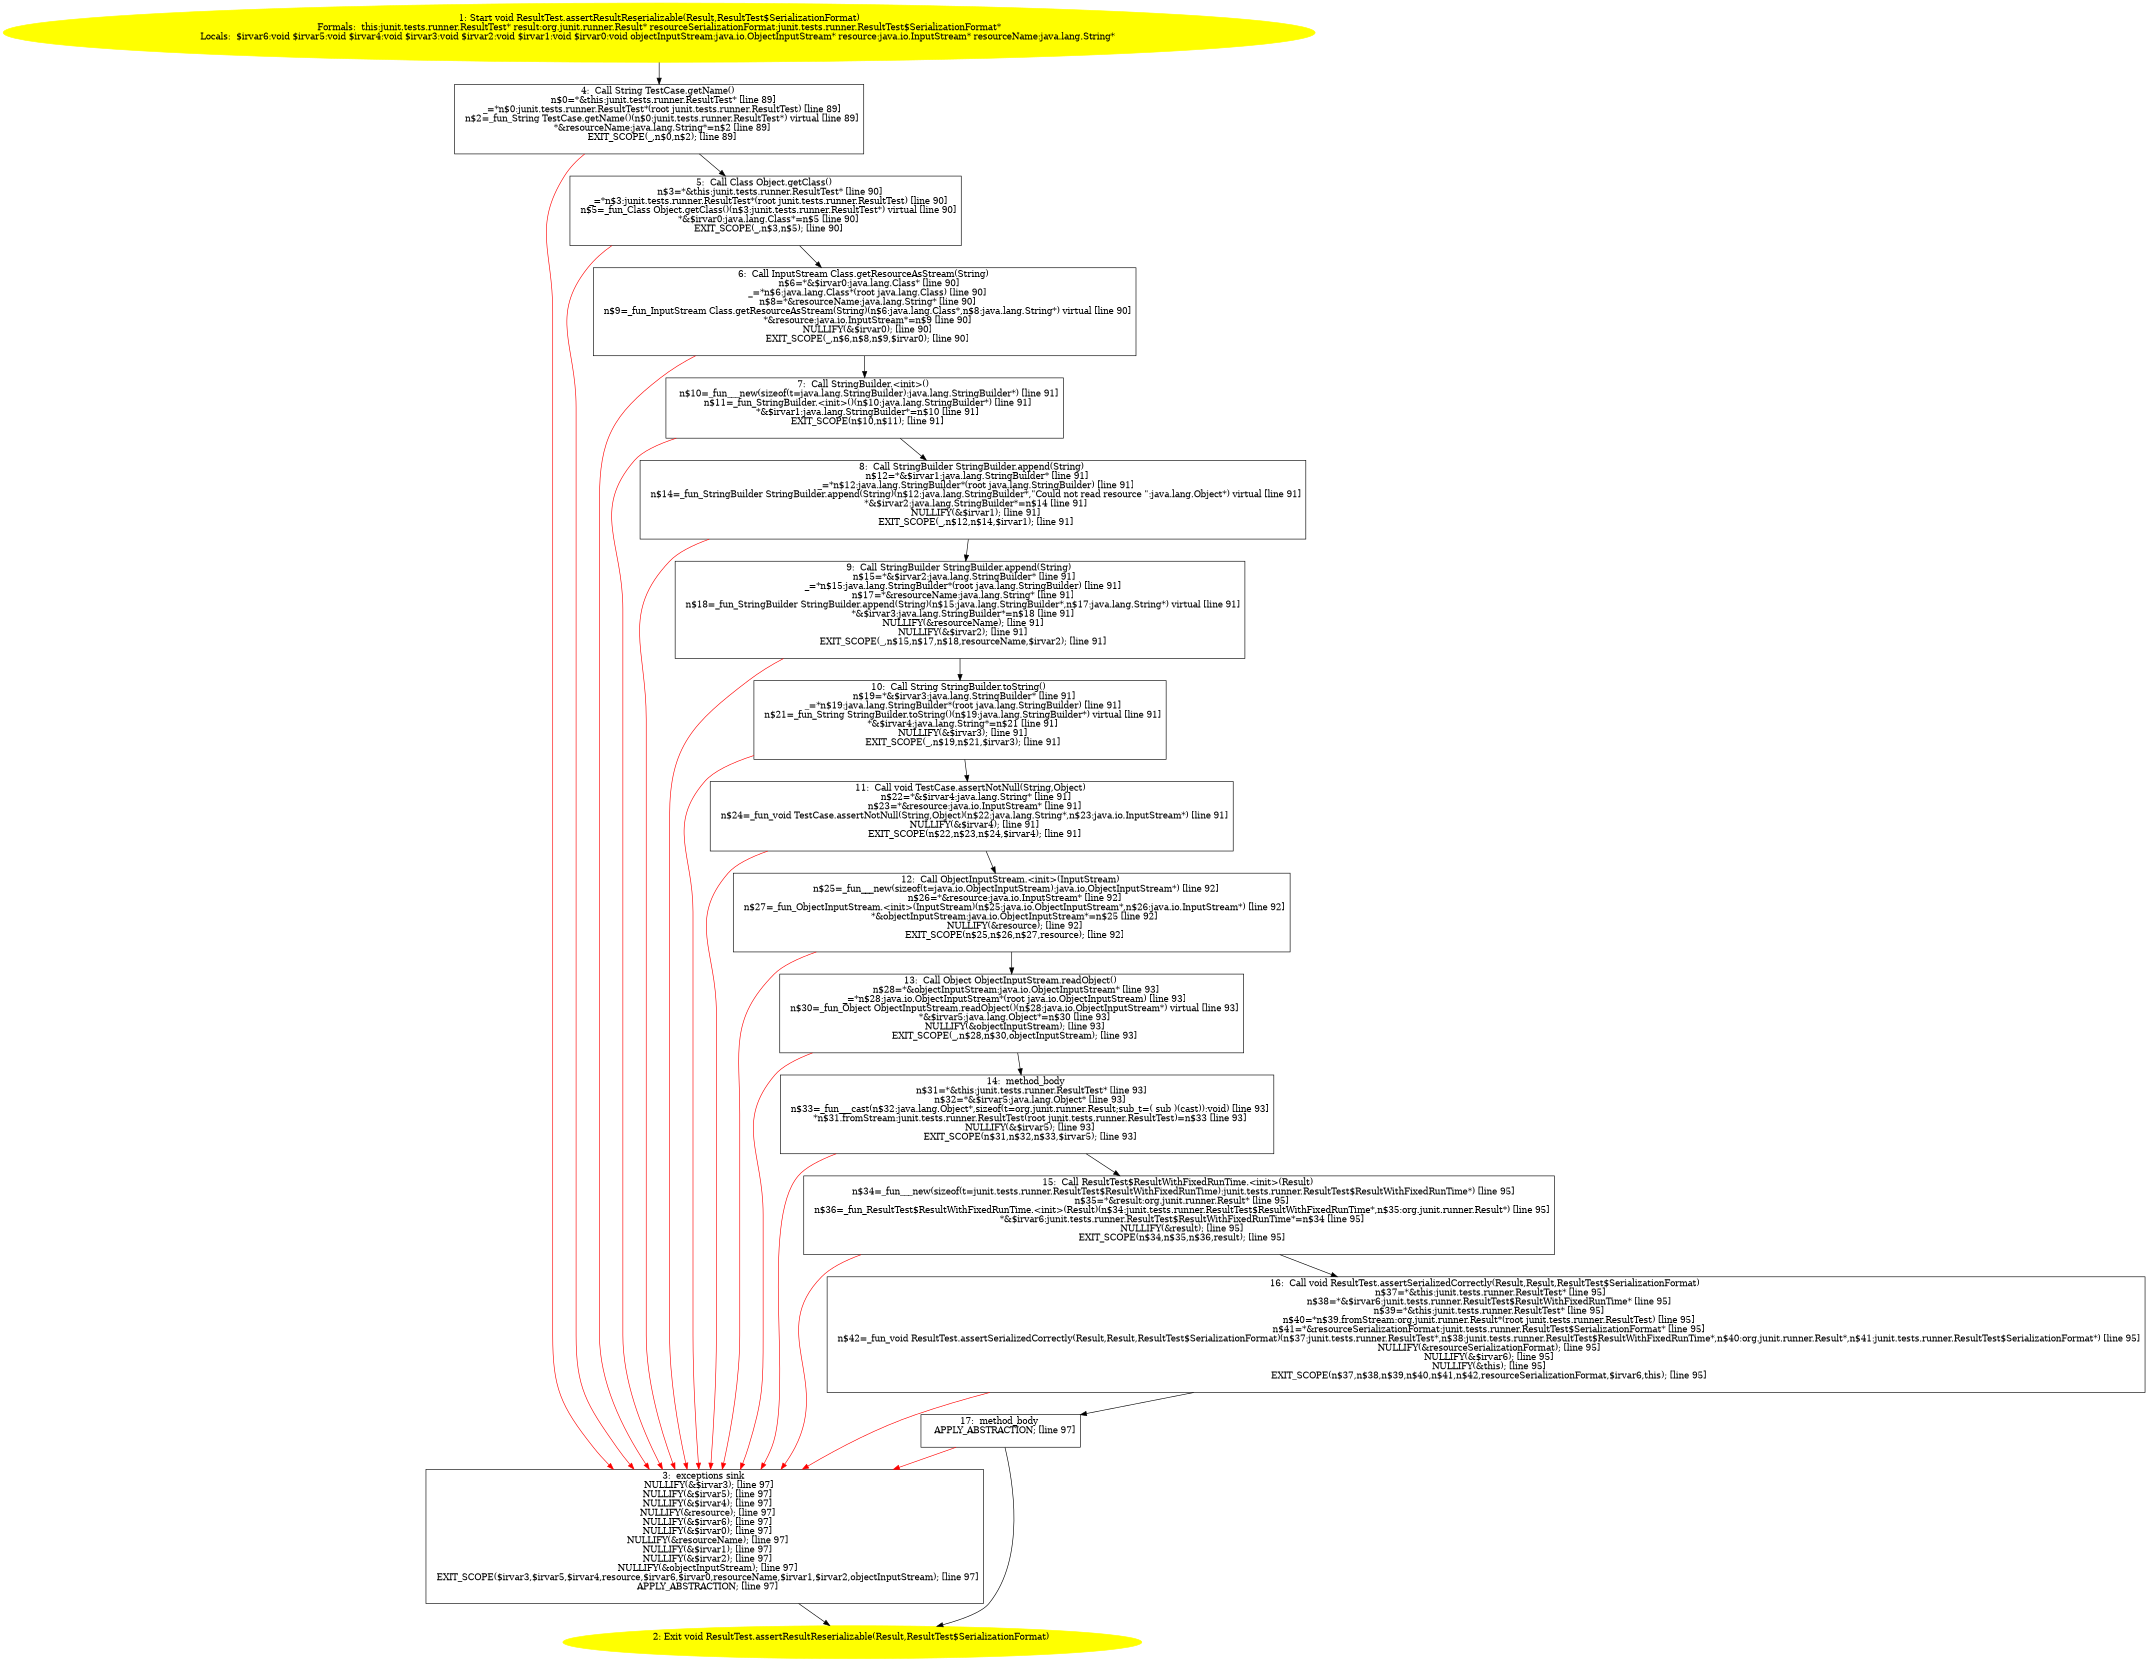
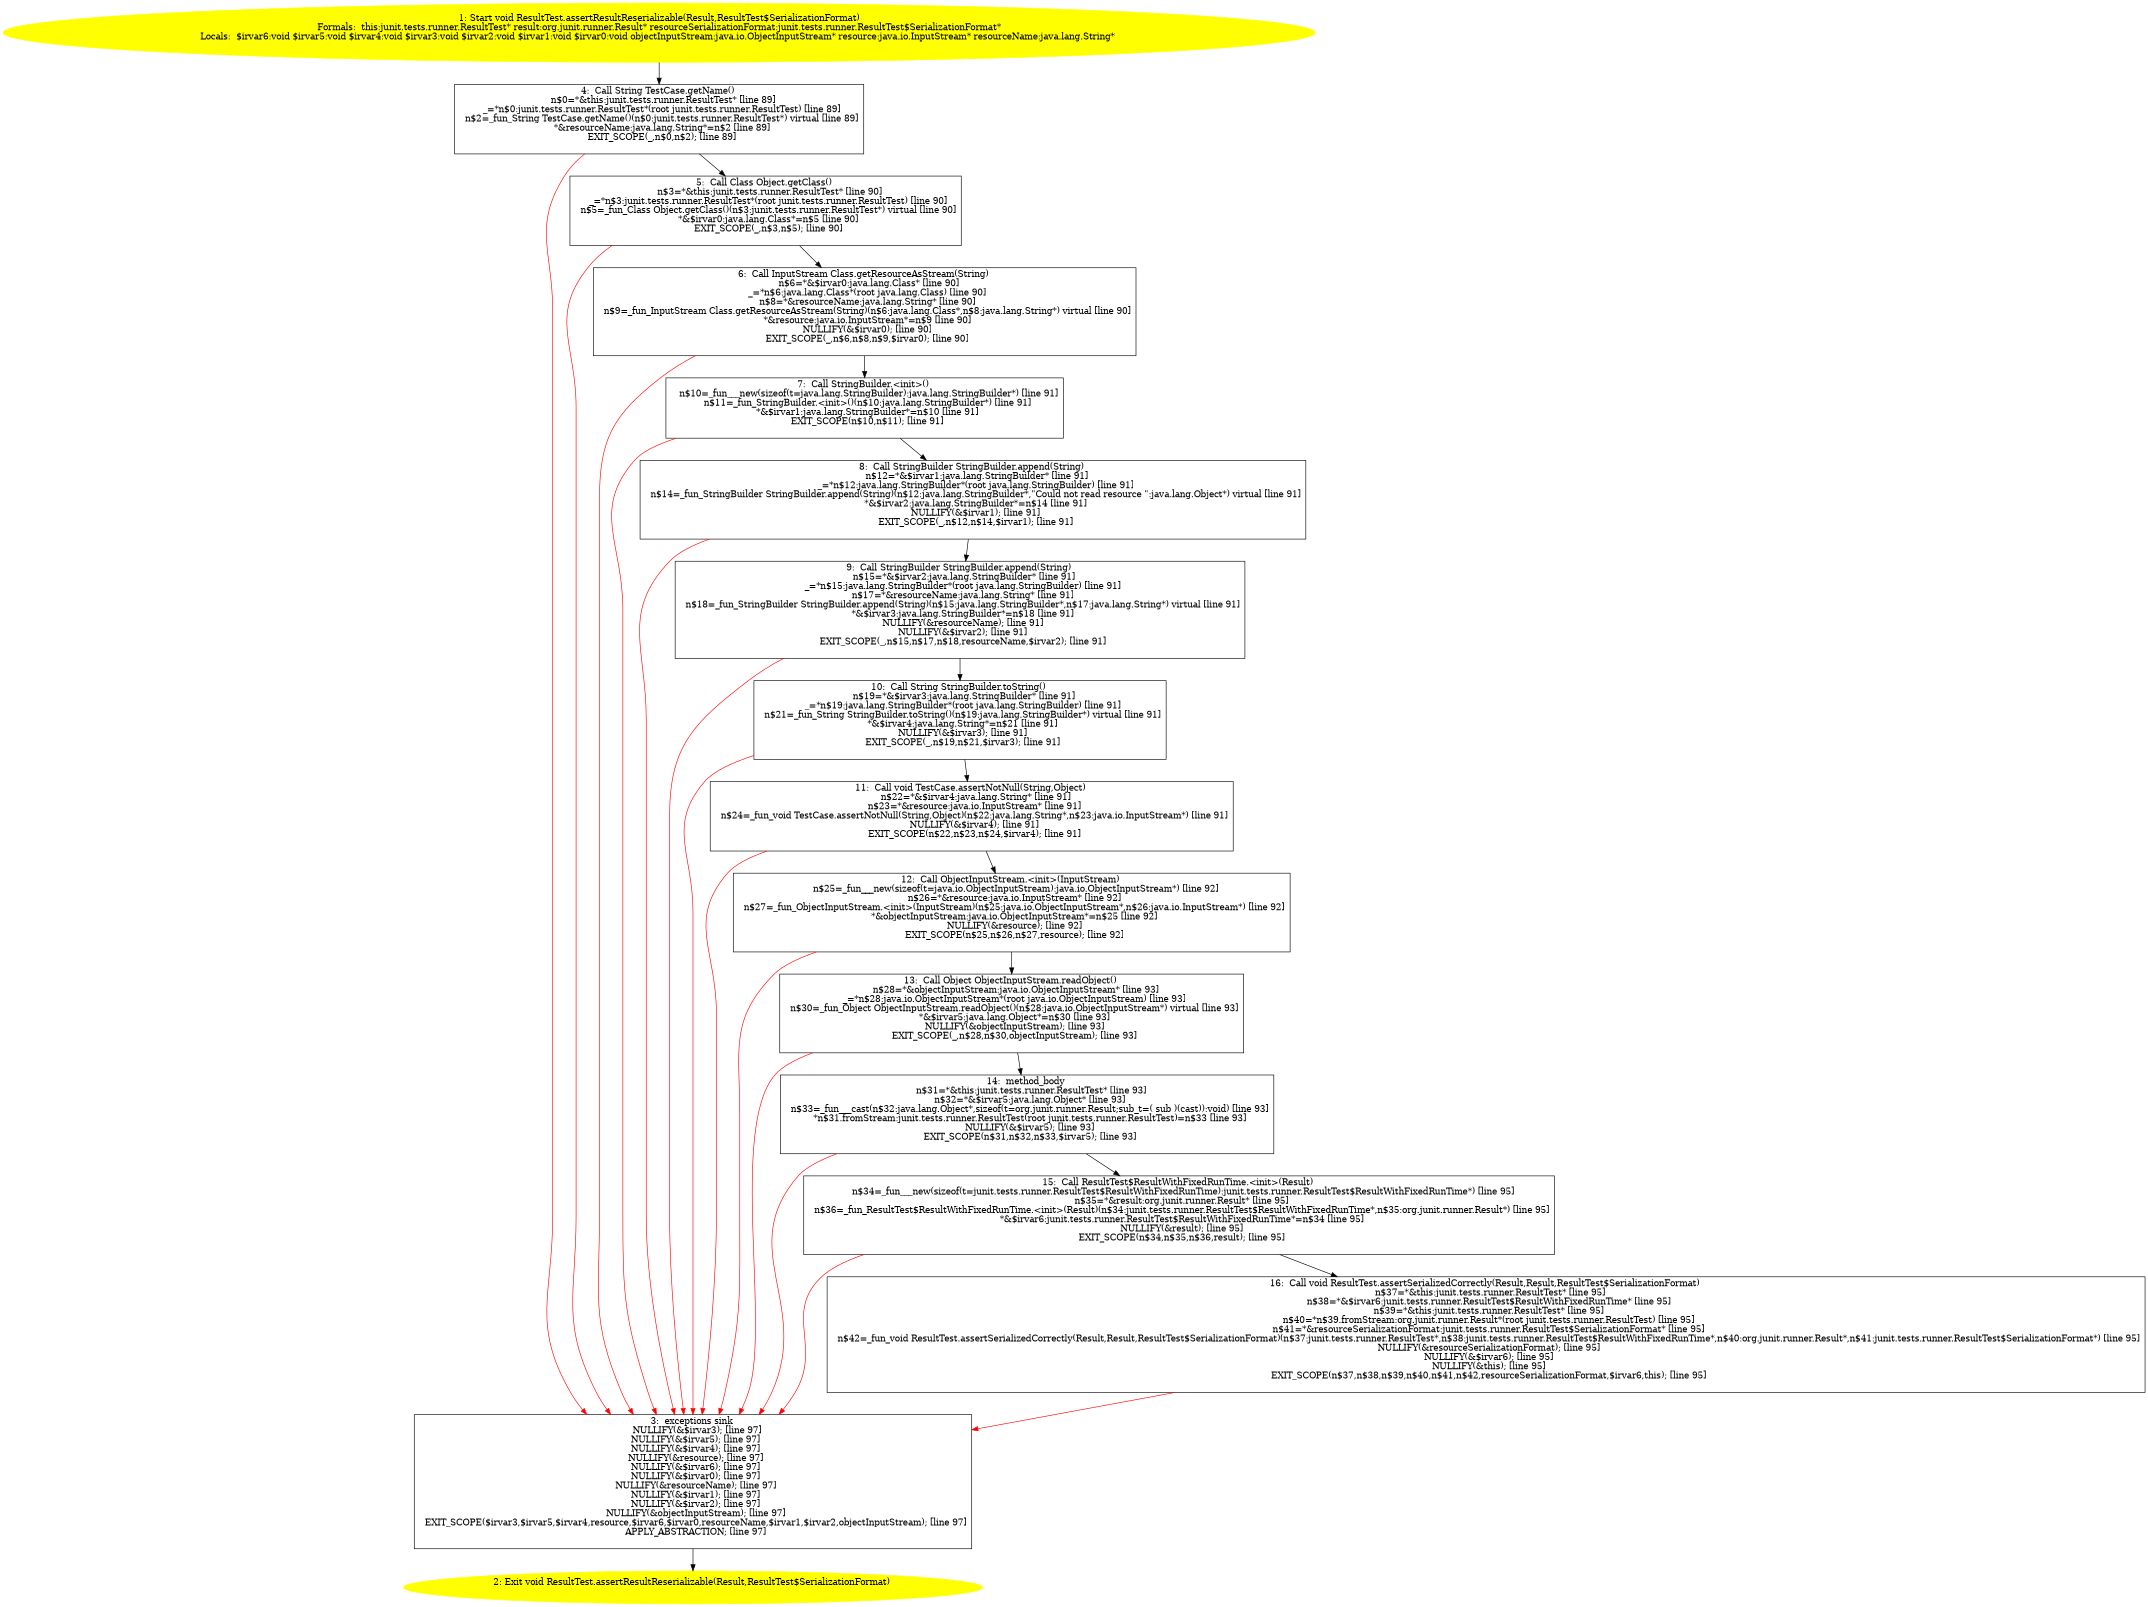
node "17:  method_body APPLY_ABSTRACTION; [line 97]": removed
